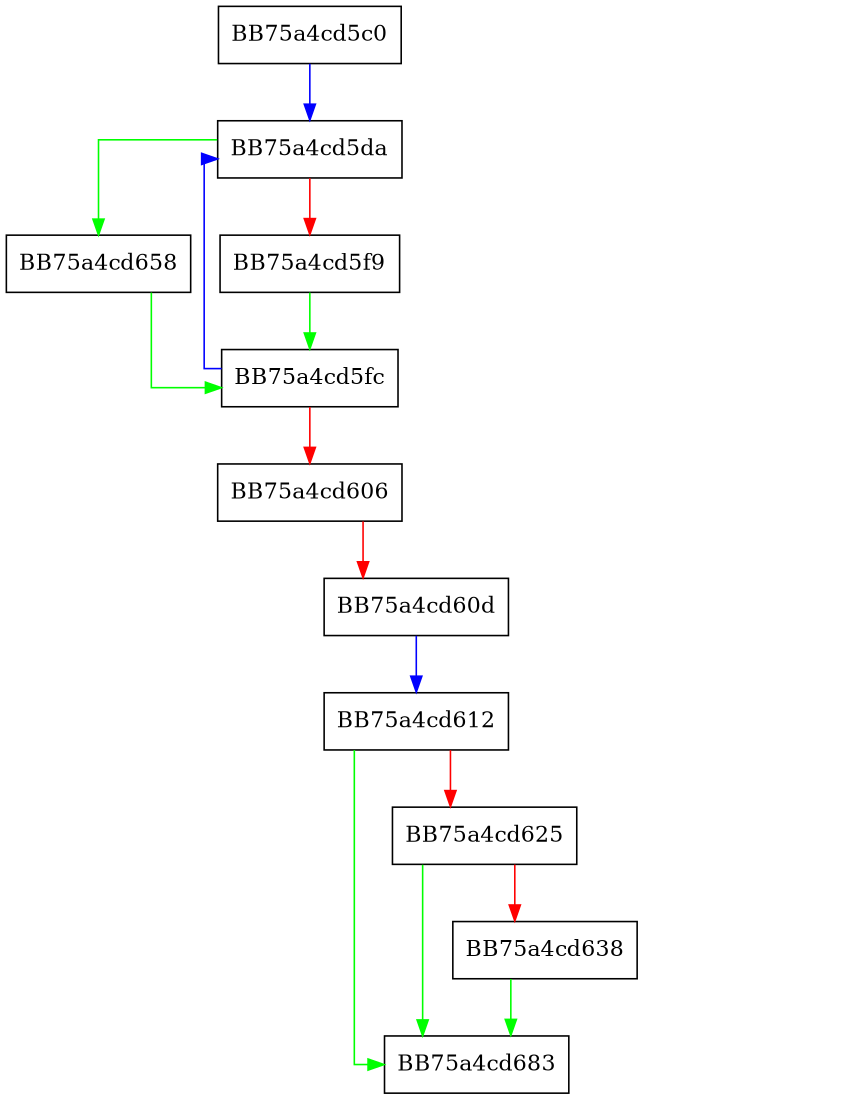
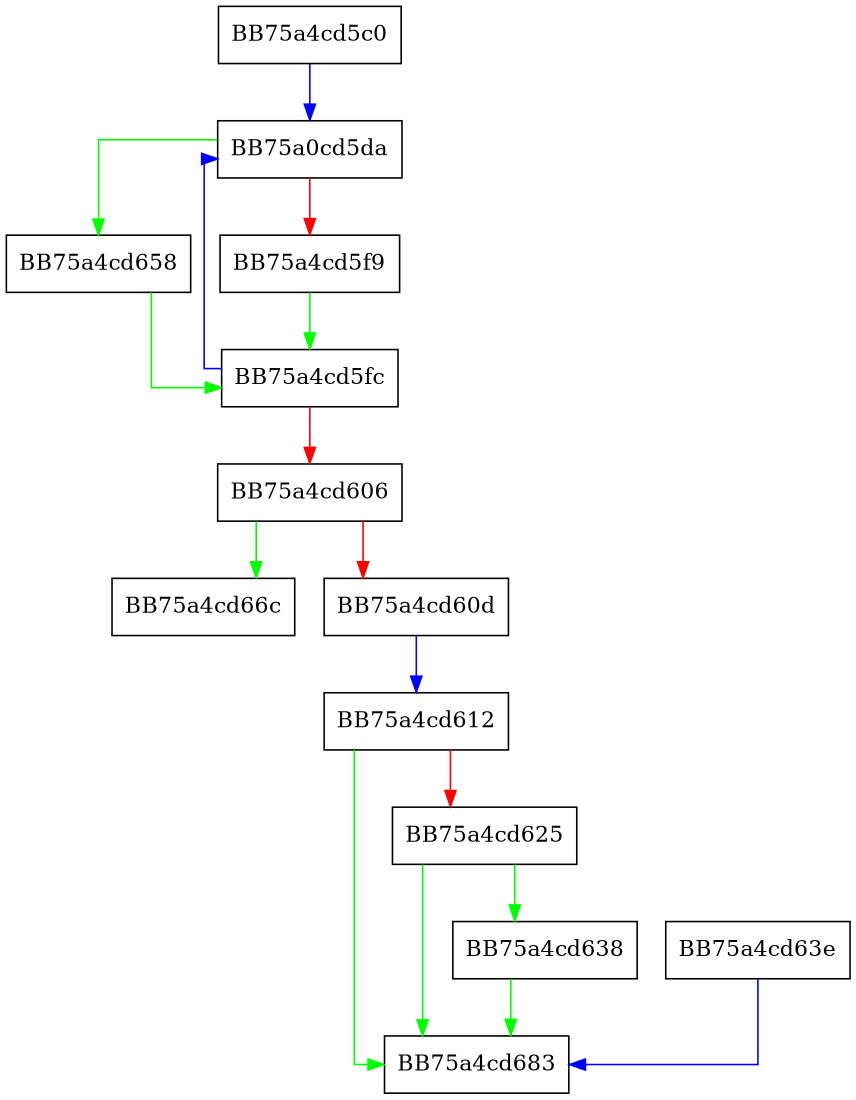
node "BB75a4cd5da": label "BB75a4cd5da" -> "BB75a0cd5da"
node "BB75a4cd66c": added
edge "BB75a4cd625" -> "BB75a4cd638": color red -> green
node "BB75a4cd63e": added
